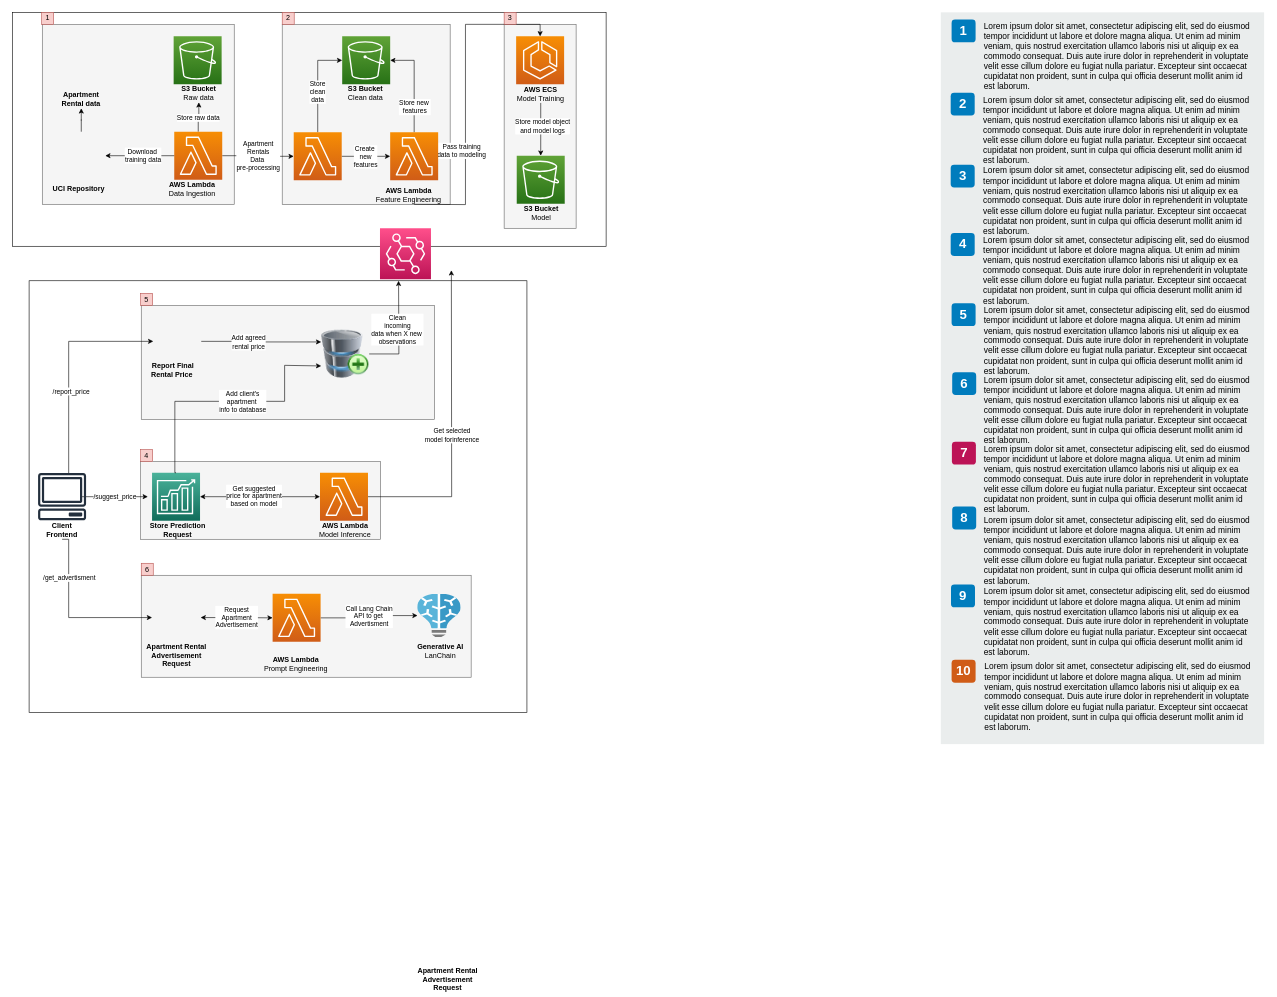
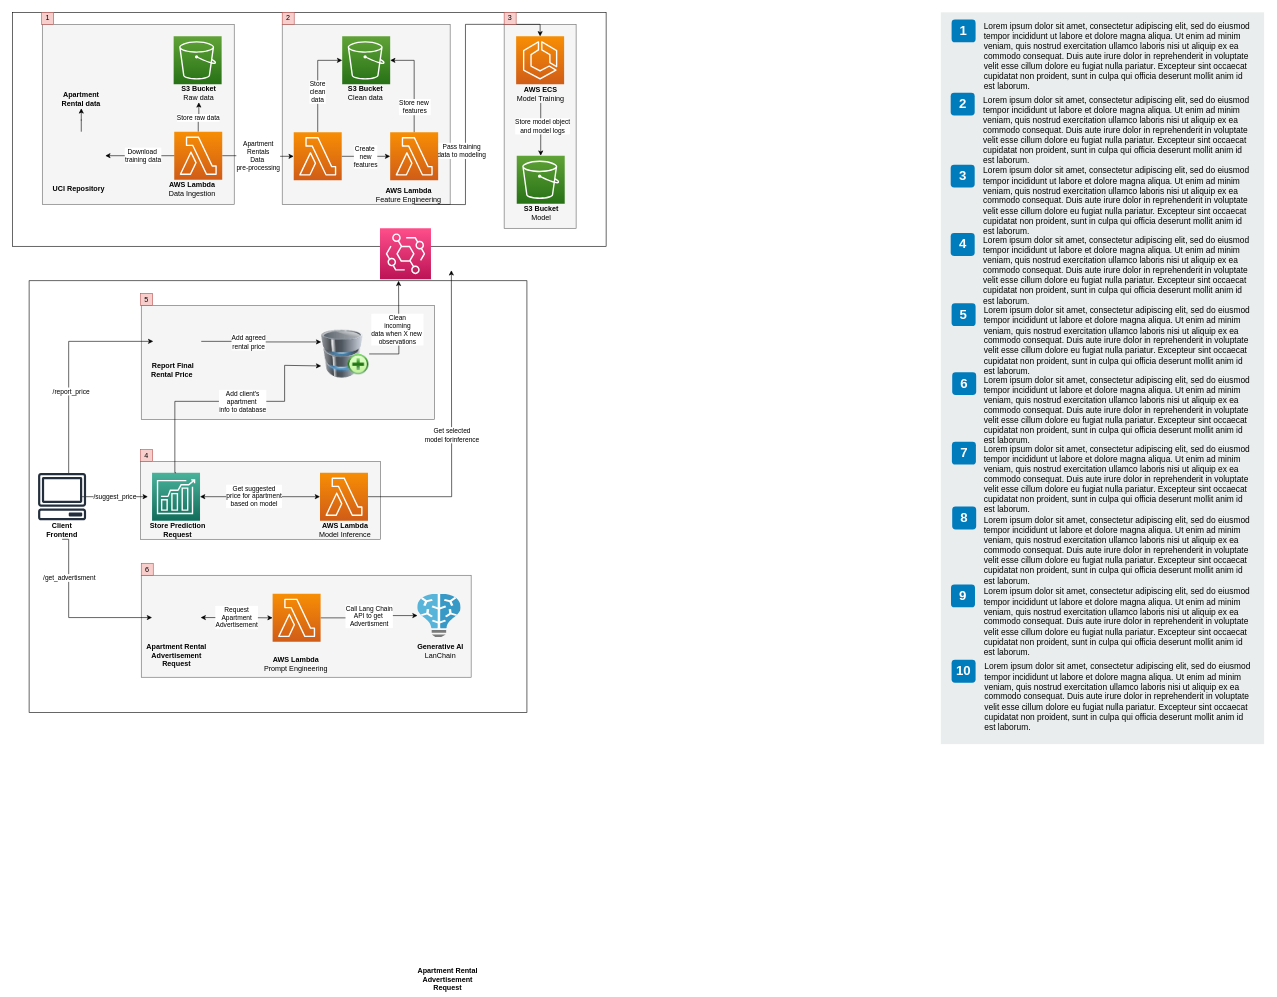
node "7": fillcolor #bc1356 -> #007cbd
node "10": fillcolor #d05c17 -> #007cbd
